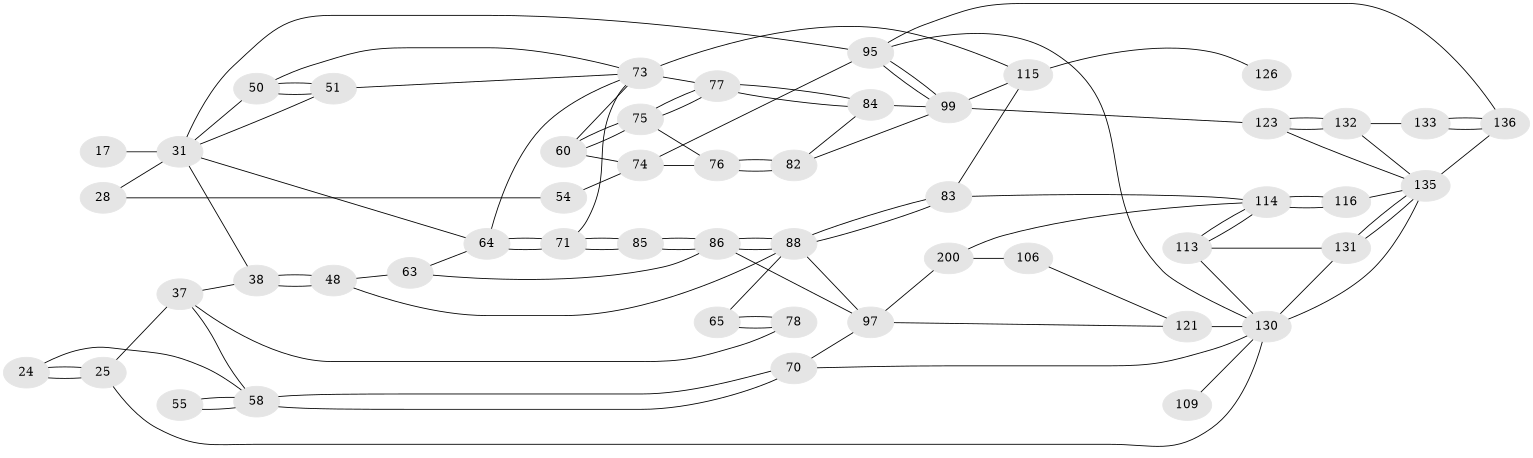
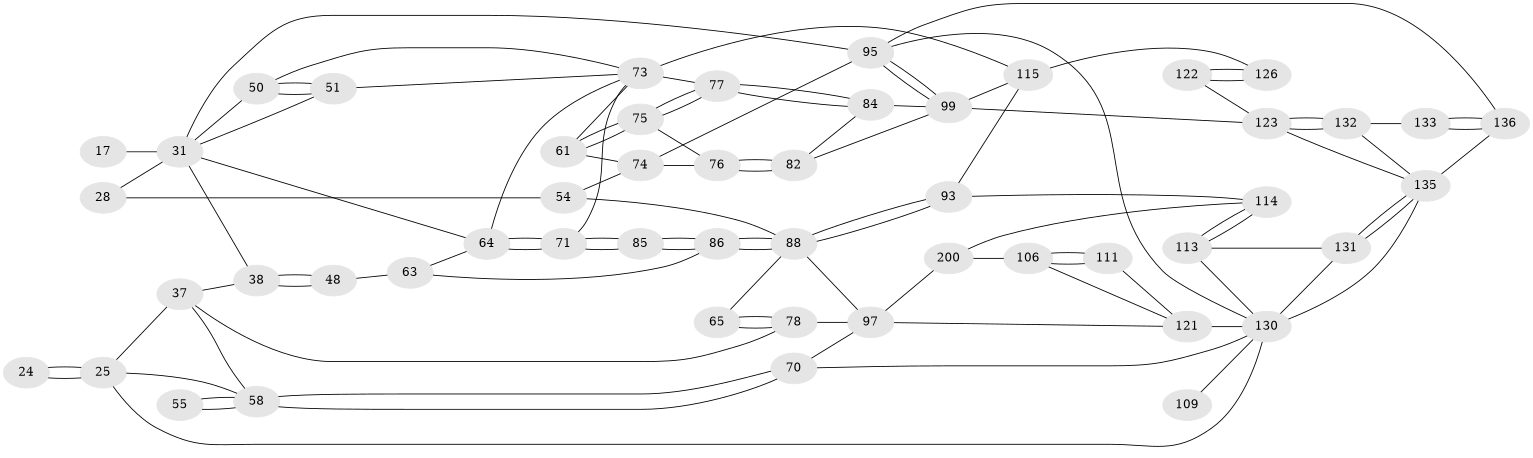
node "122": added
node "60": label "60" -> "61"
node "83": label "83" -> "93"
node "116": removed
node "111": added
edge "86" -- "97": now "78" -- "97"
edge "88" -- "48": now "88" -- "54"
edge "24" -- "58": now "25" -- "58"
